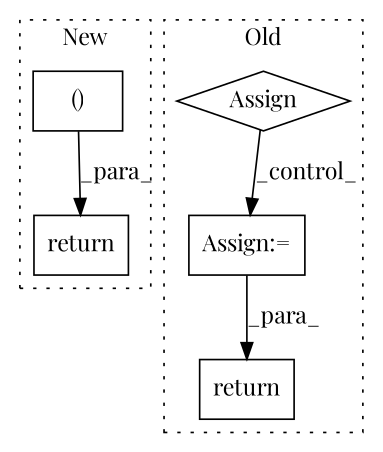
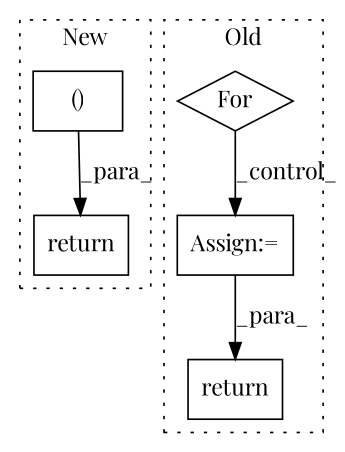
node "Assign": label "Assign" -> "For"
